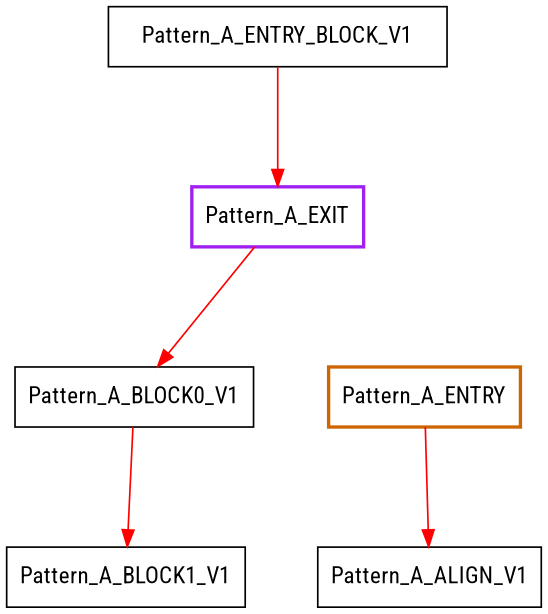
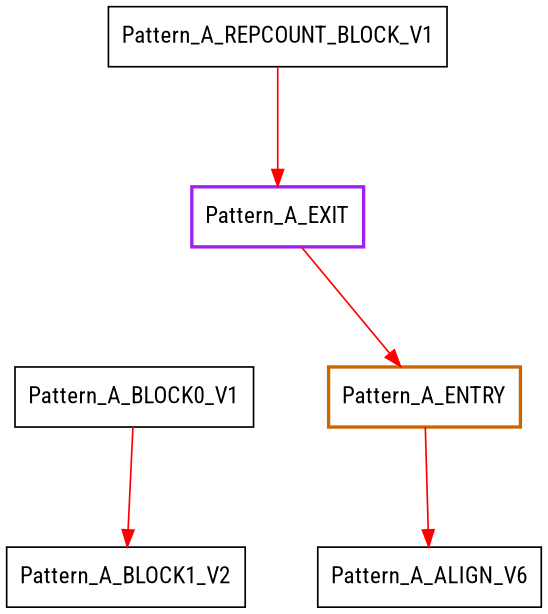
node "Pattern_A_ENTRY_BLOCK_V1": label "Pattern_A_ENTRY_BLOCK_V1" -> "Pattern_A_REPCOUNT_BLOCK_V1"
edge "Pattern_A_EXIT" -> "Pattern_A_BLOCK0_V1": now "Pattern_A_EXIT" -> "Pattern_A_ENTRY"
node "Pattern_A_BLOCK1_V1": label "Pattern_A_BLOCK1_V1" -> "Pattern_A_BLOCK1_V2"
node "Pattern_A_ALIGN_V1": label "Pattern_A_ALIGN_V1" -> "Pattern_A_ALIGN_V6"
